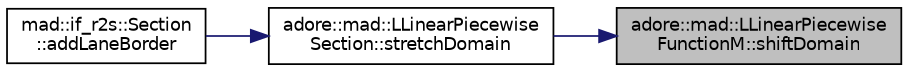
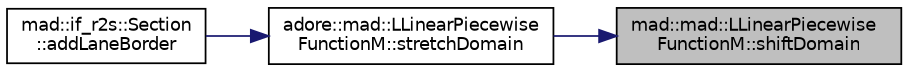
node "adore::mad::LLinearPiecewise Section::stretchDomain": label "adore::mad::LLinearPiecewise Section::stretchDomain" -> "adore::mad::LLinearPiecewise FunctionM::stretchDomain"
node "adore::mad::LLinearPiecewise FunctionM::shiftDomain": label "adore::mad::LLinearPiecewise FunctionM::shiftDomain" -> "mad::mad::LLinearPiecewise FunctionM::shiftDomain"
